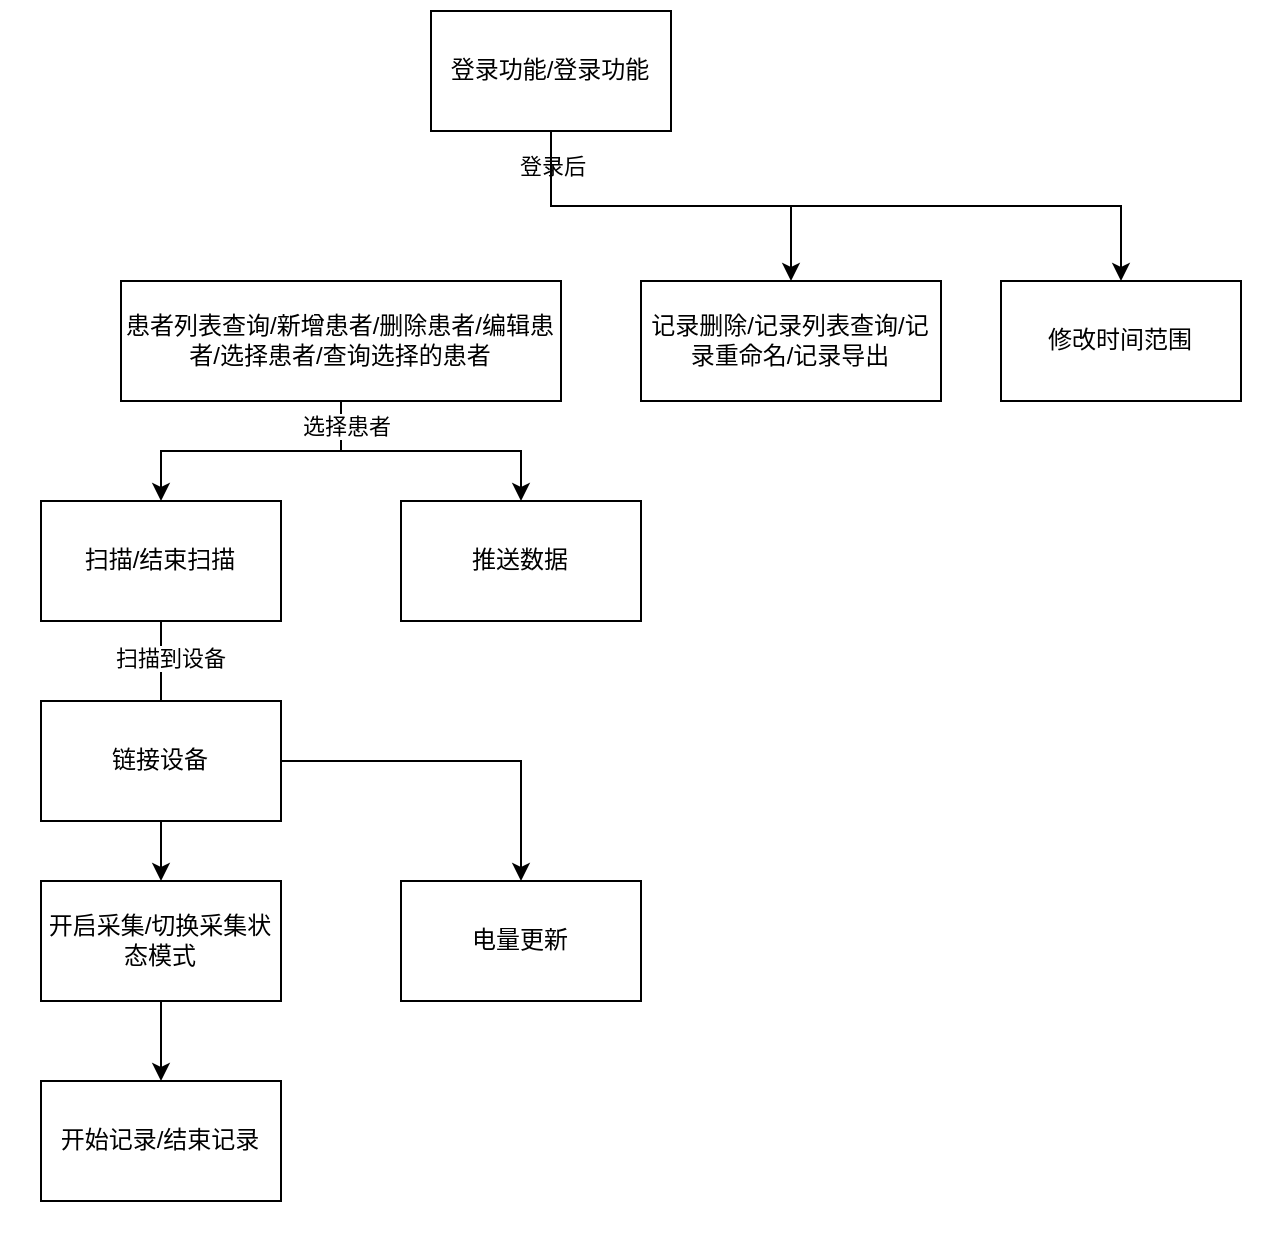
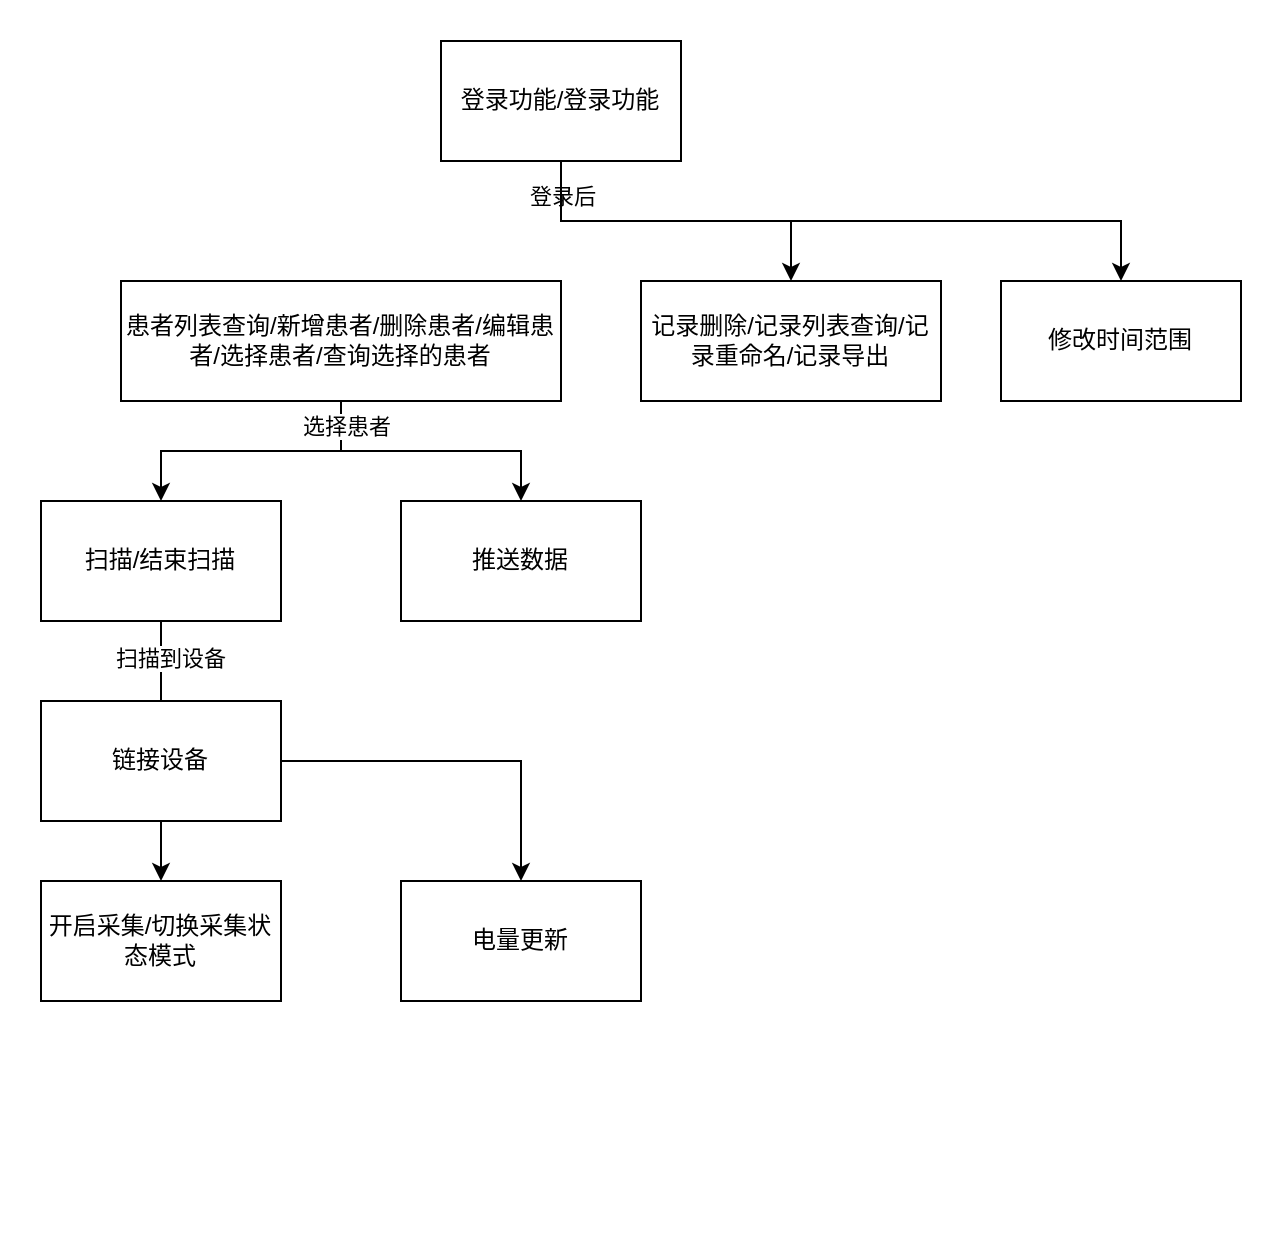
node "登录功能/登录功能": moved (551, 71) -> (561, 101)
edge "开启采集/切换采集状态模式" -> "开始记录/结束记录": removed
node "开始记录/结束记录": removed
